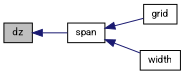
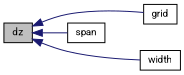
edge "grid" -> "span": now "grid" -> "dz"
edge "width" -> "span": now "width" -> "dz"
